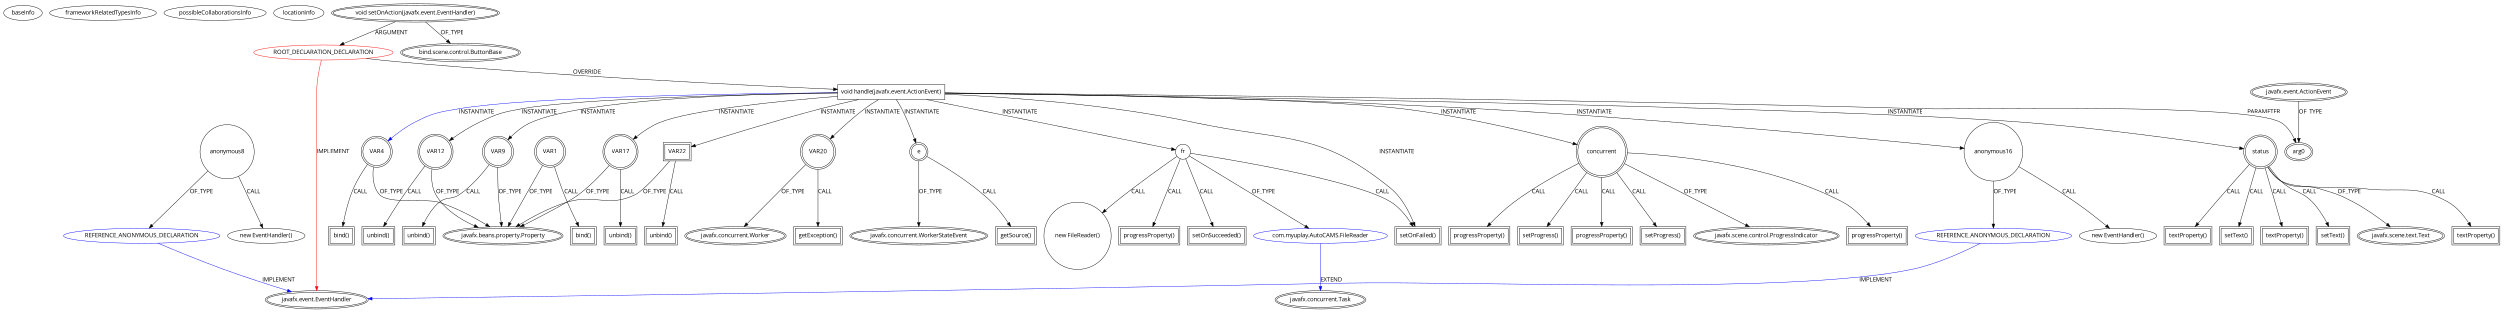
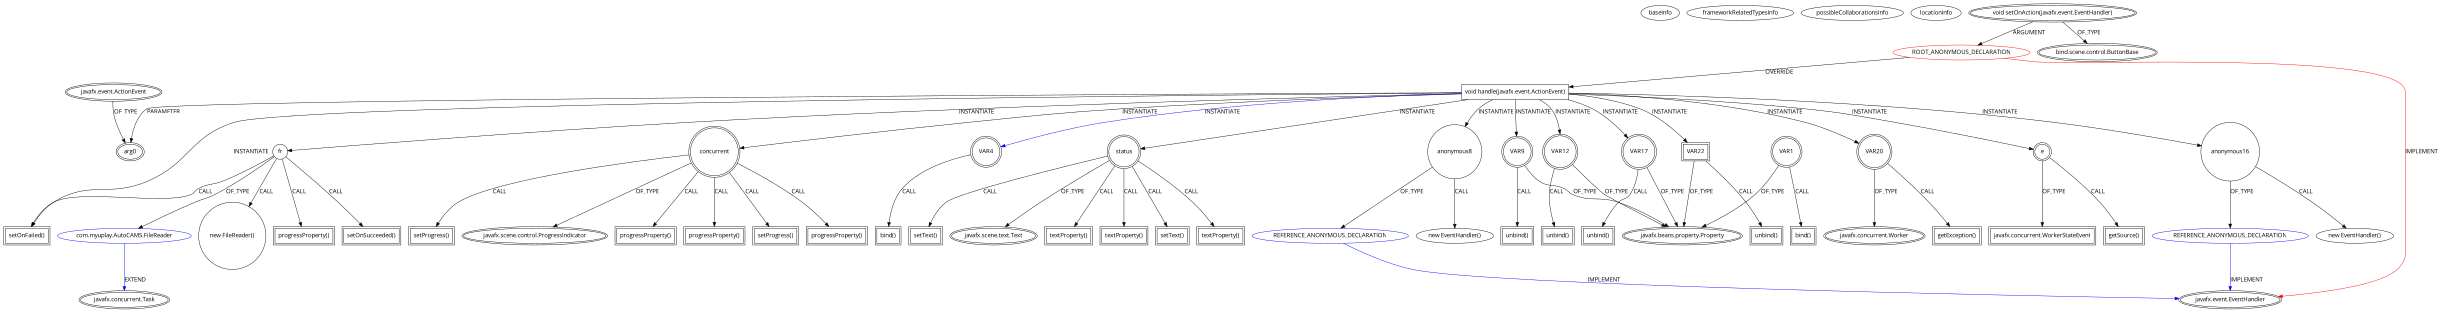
node "ROOT_DECLARATION_DECLARATION": label "ROOT_DECLARATION_DECLARATION" -> "ROOT_ANONYMOUS_DECLARATION"
edge "void handle(javafx.event.ActionEvent)" -> "anonymous8": added, label "INSTANTIATE"
edge "VAR4" -> "javafx.beans.property.Property": removed, label "OF_TYPE"
node "javafx.concurrent.WorkerStateEvent": shape ellipse -> box
